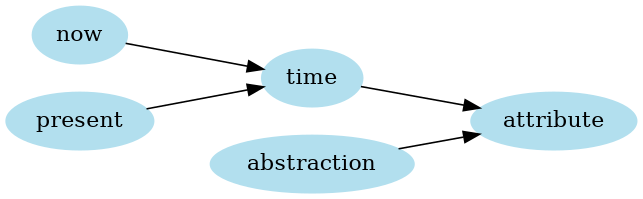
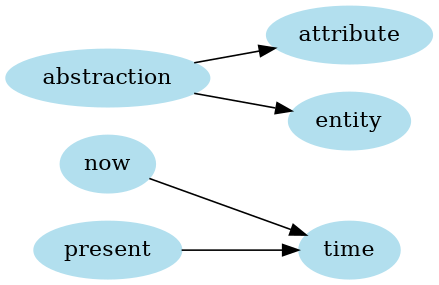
edge "time" -> "attribute": removed
node "entity": added
